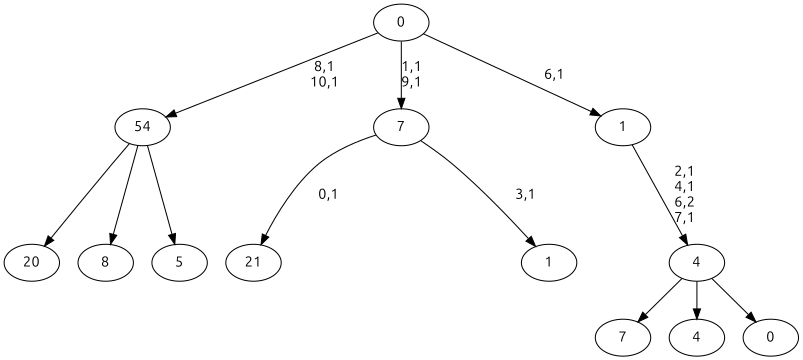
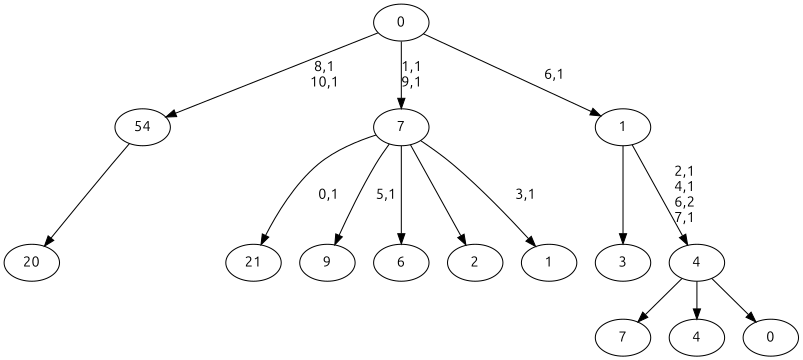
node "8": removed
node "5": removed
node "9": added
node "6": added
node "2": added
node "3": added
